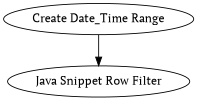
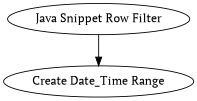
edge "Create Date_Time Range" -> "Java Snippet Row Filter": reversed
